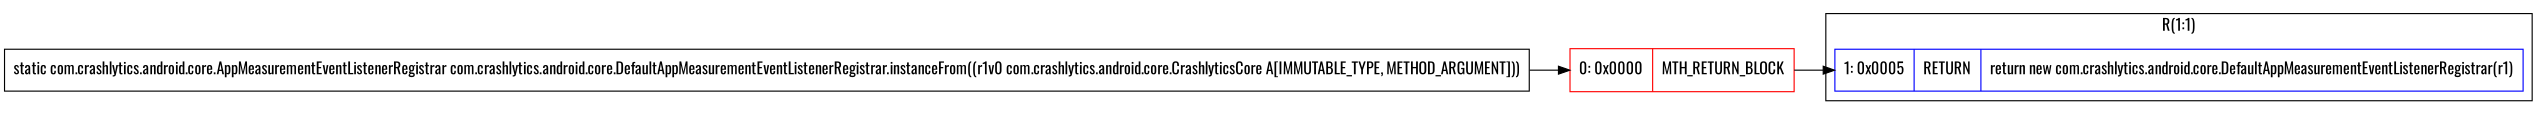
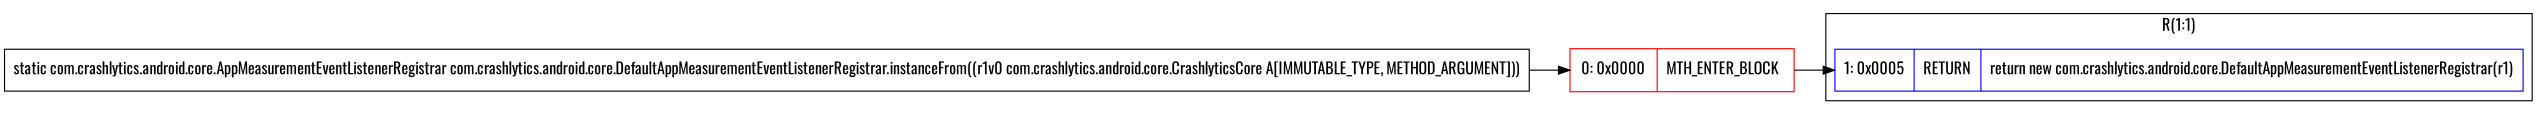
node "0: 0x0000": text "MTH_RETURN_BLOCK" -> "MTH_ENTER_BLOCK"
